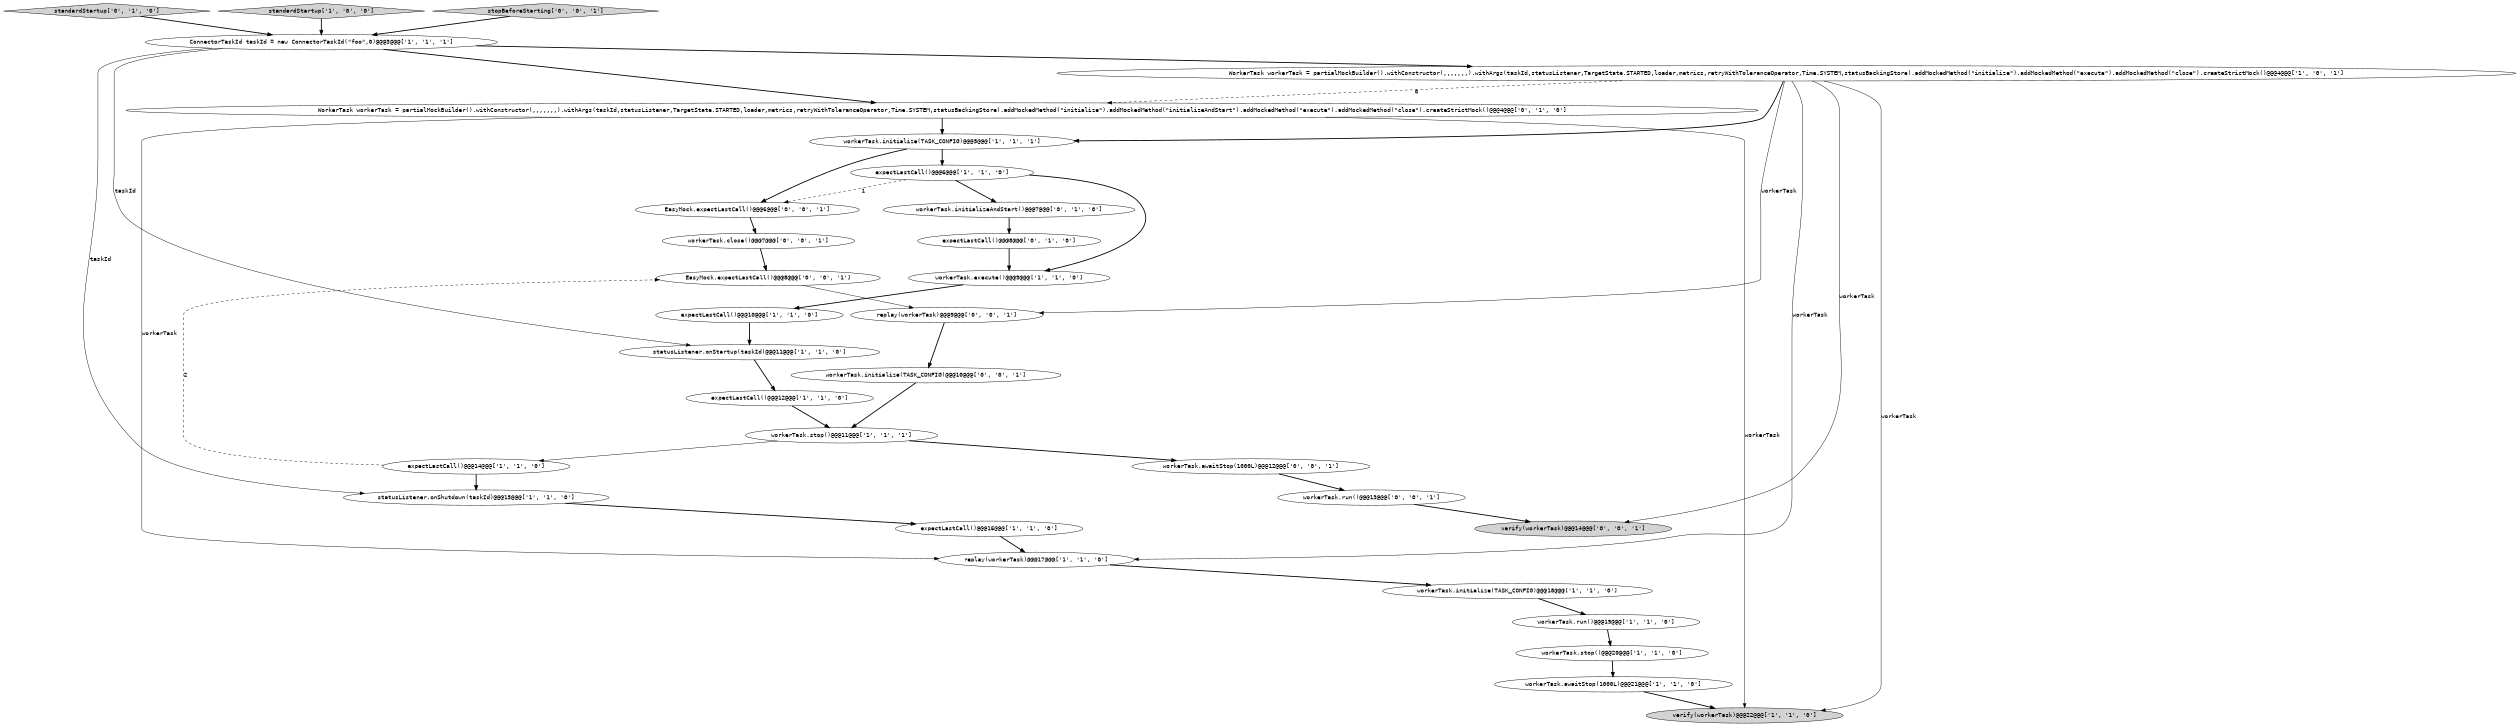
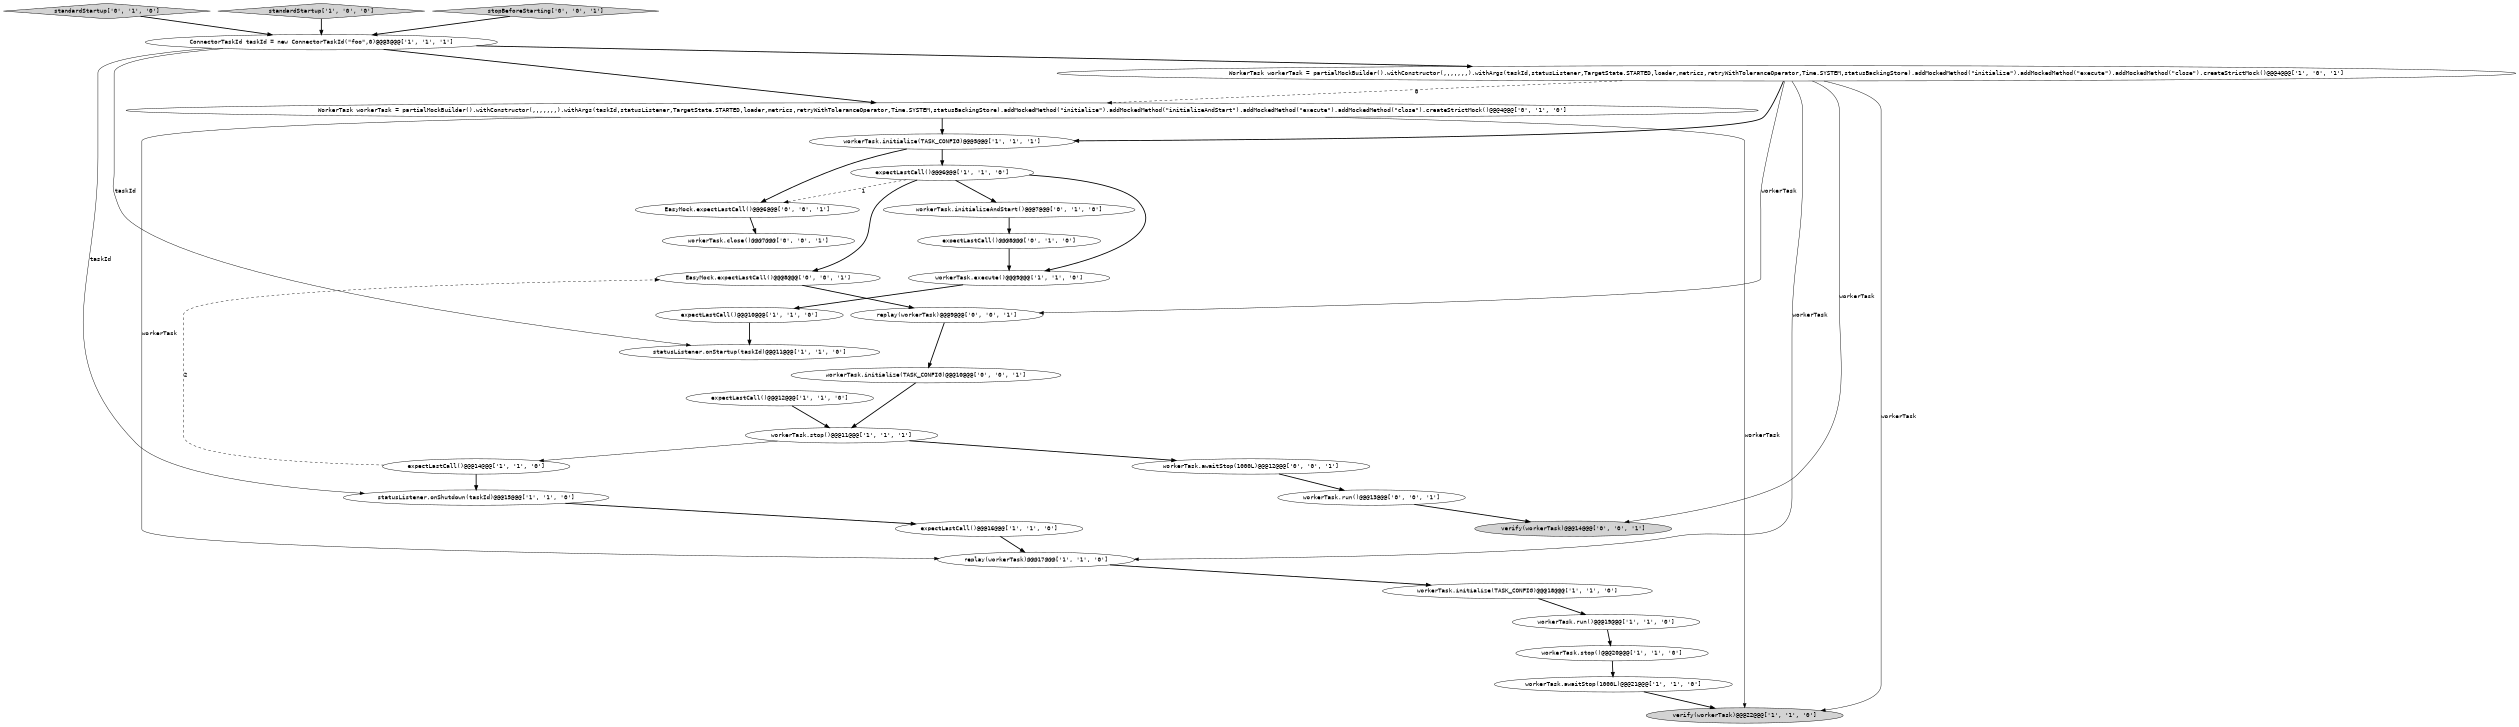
edge "workerTask.close()@@@7@@@['0', '0', '1']" -> "EasyMock.expectLastCall()@@@8@@@['0', '0', '1']": now "expectLastCall()@@@6@@@['1', '1', '0']" -> "EasyMock.expectLastCall()@@@8@@@['0', '0', '1']"
edge "EasyMock.expectLastCall()@@@8@@@['0', '0', '1']" -> "replay(workerTask)@@@9@@@['0', '0', '1']": style solid -> bold
edge "statusListener.onStartup(taskId)@@@11@@@['1', '1', '0']" -> "expectLastCall()@@@12@@@['1', '1', '0']": removed
